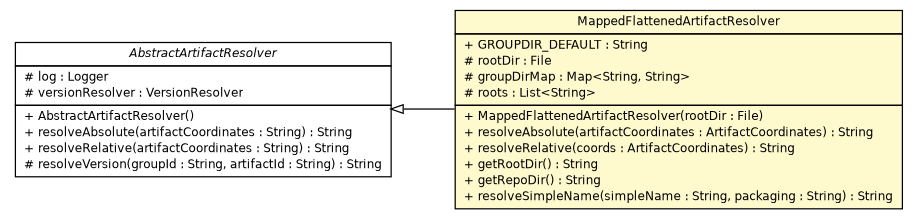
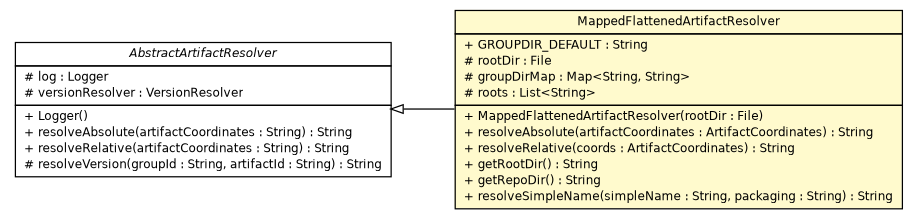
node "AbstractArtifactResolver": text "+ AbstractArtifactResolver()" -> "+ Logger()"
